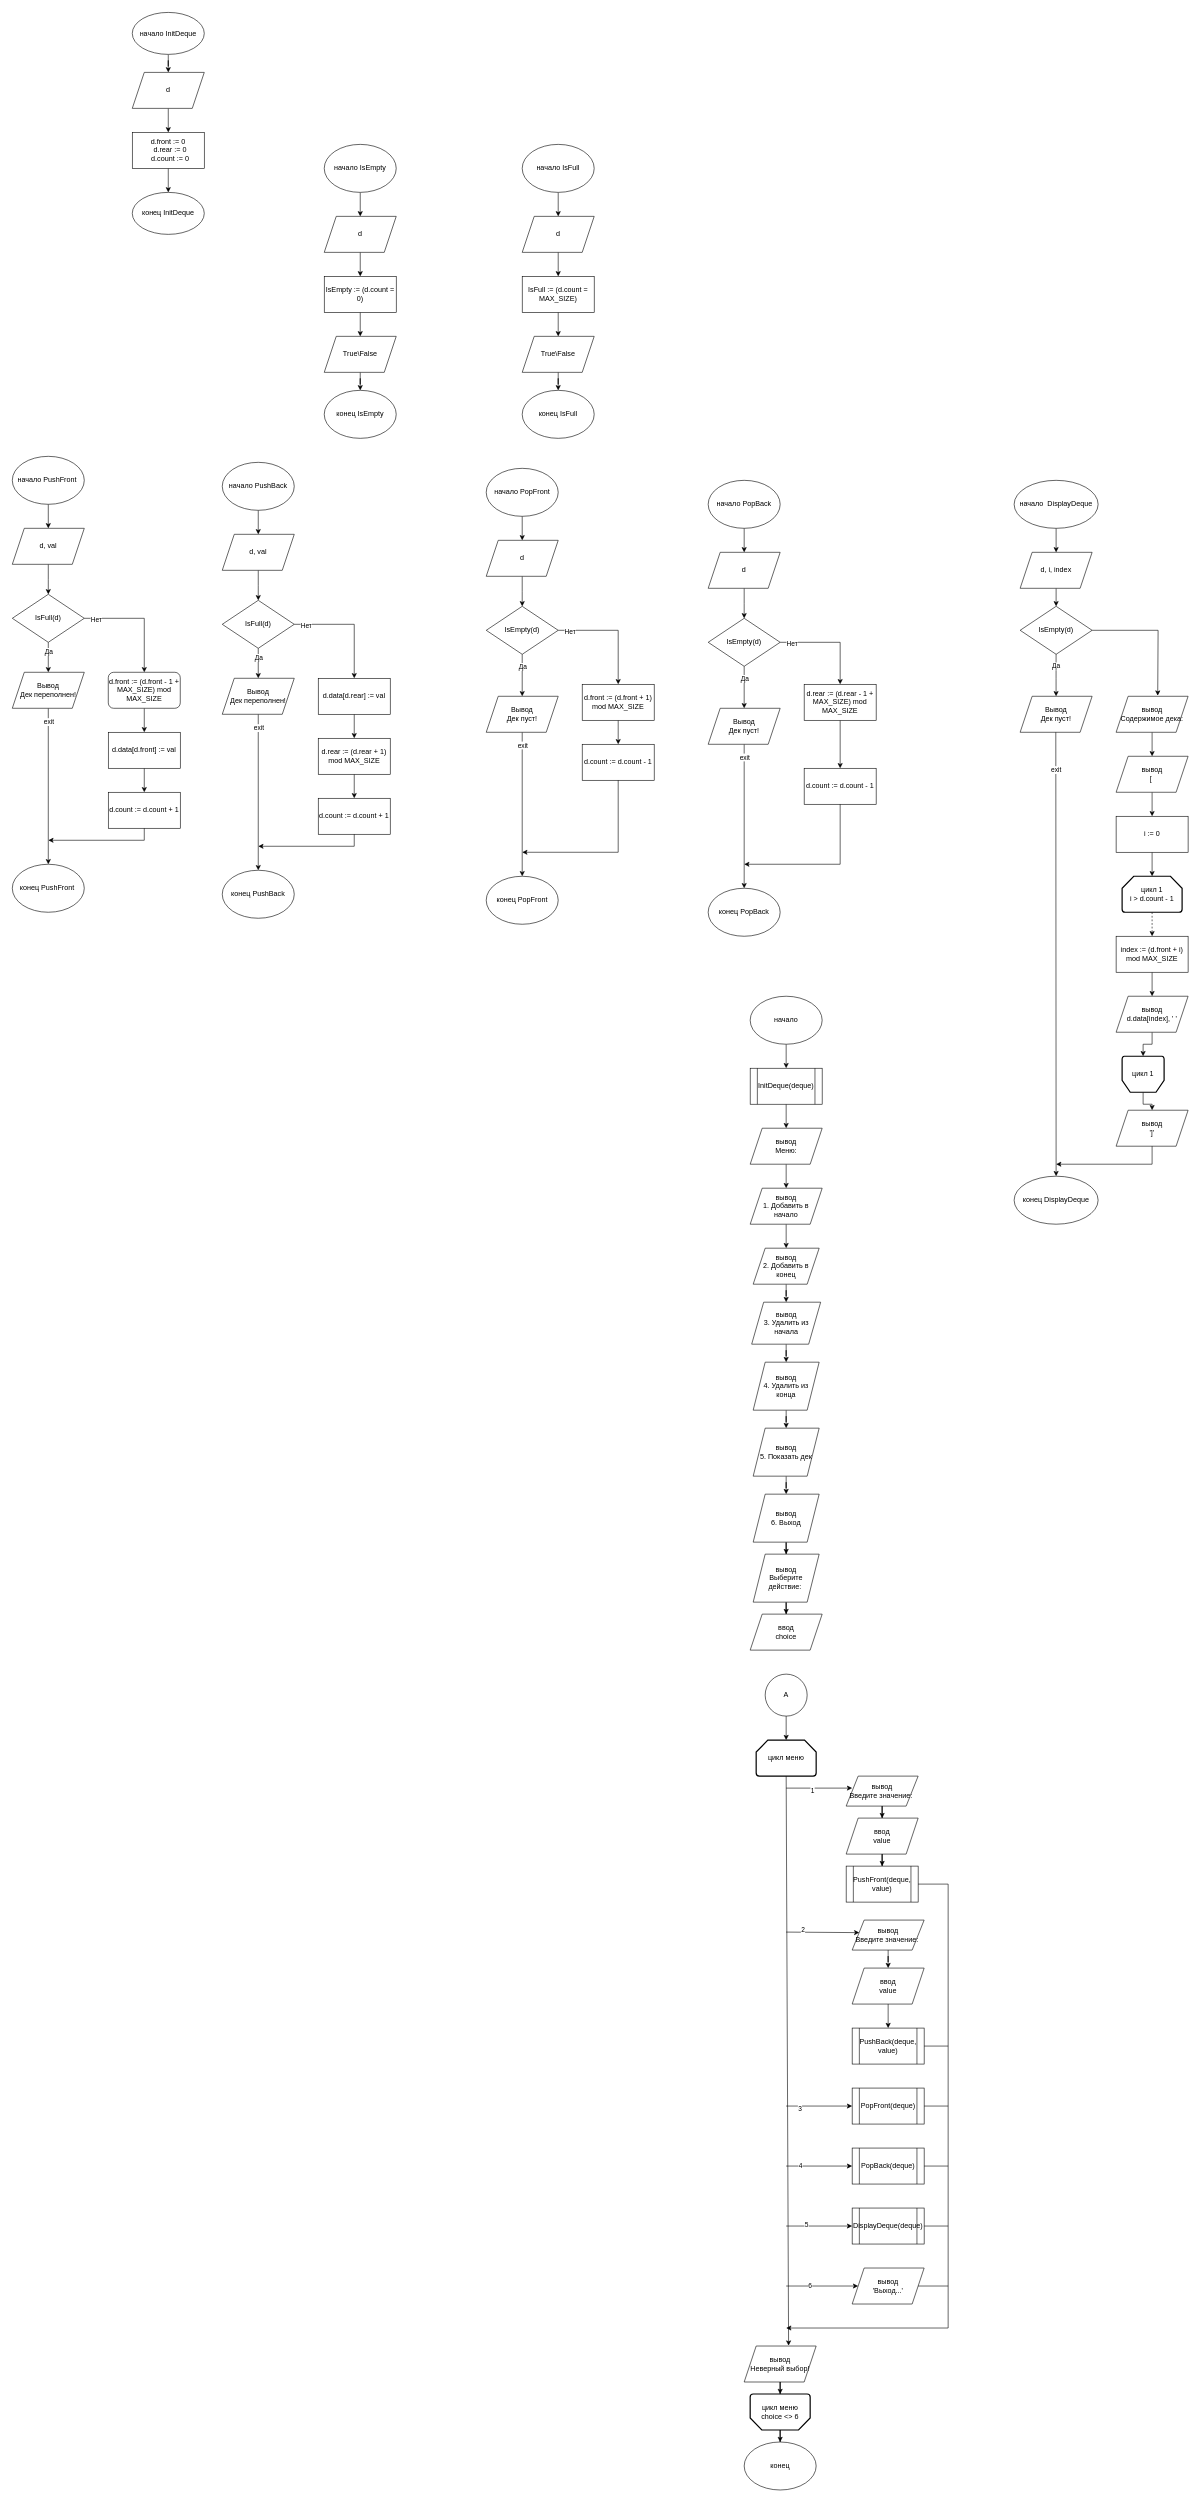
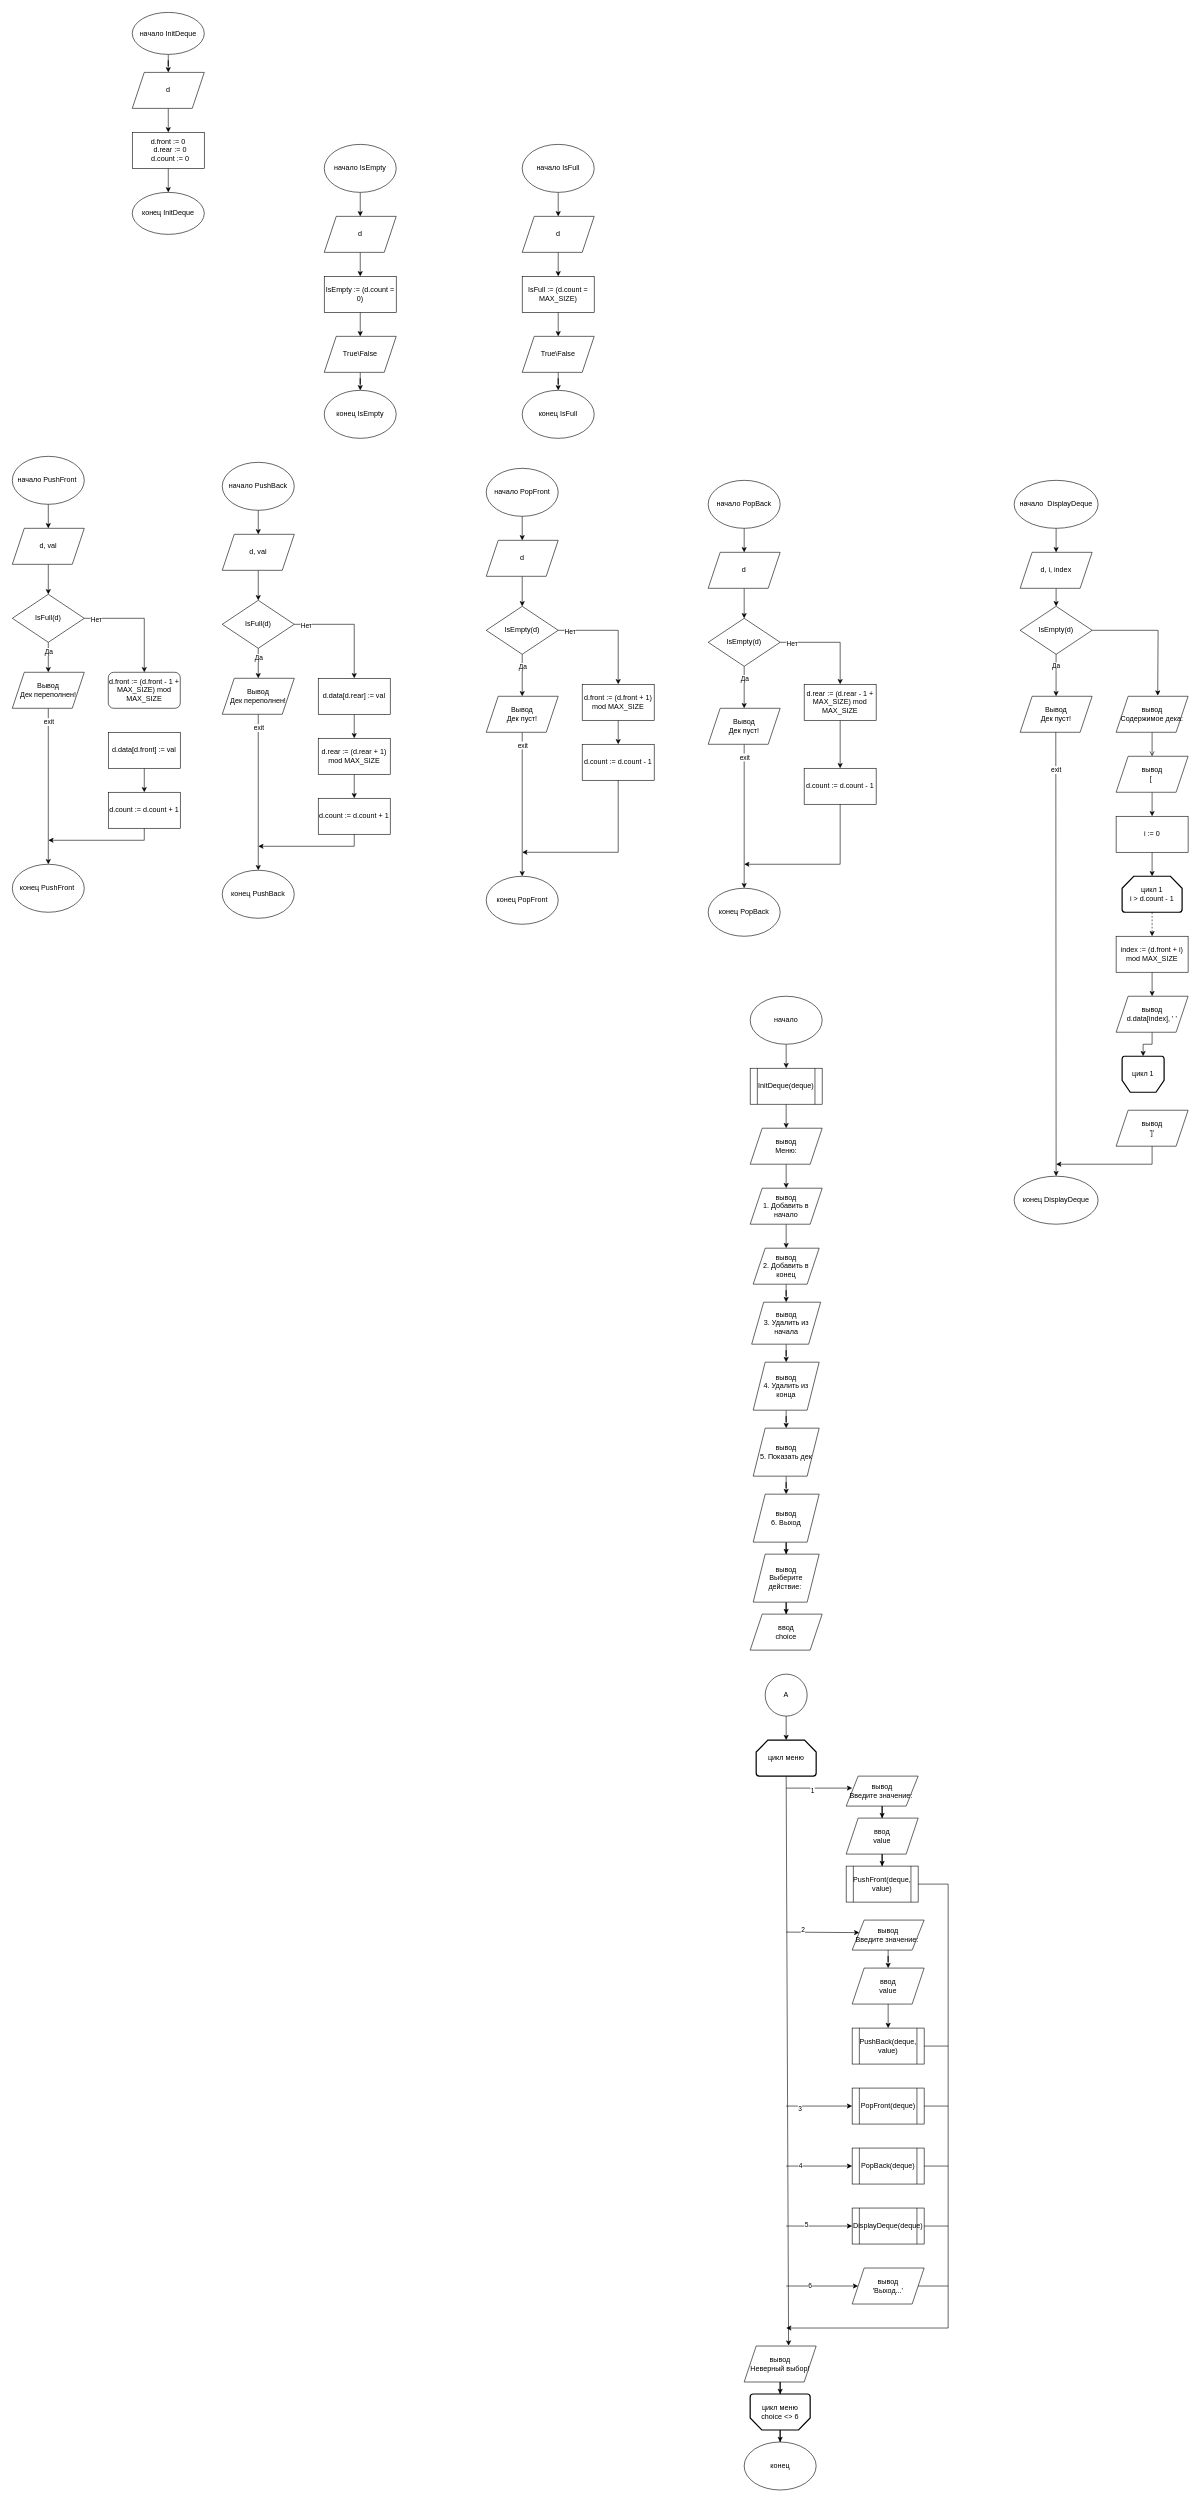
edge "d.front := (d.front - 1 + MAX_SIZE) mod MAX_SIZE" -> "d.data[d.front] := val": removed
edge "вывод Содержимое дека:" -> "вывод [": arrowhead classic -> open
edge "цикл 1" -> "вывод ']'": removed
